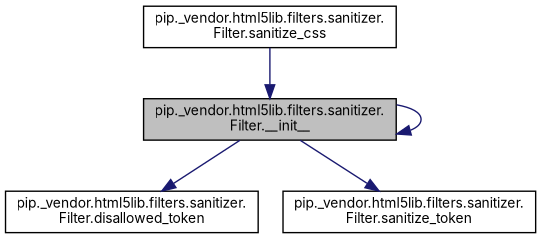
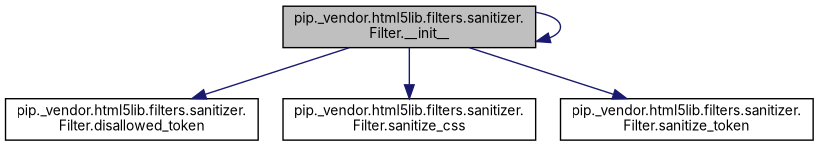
edge "pip._vendor.html5lib.filters.sanitizer. Filter.sanitize_css" -> "pip._vendor.html5lib.filters.sanitizer. Filter.__init__": reversed
